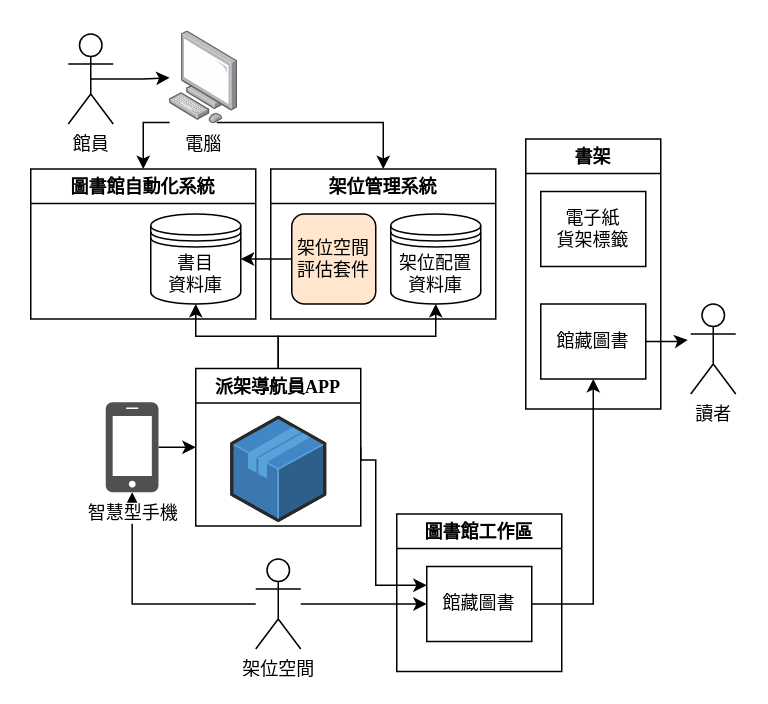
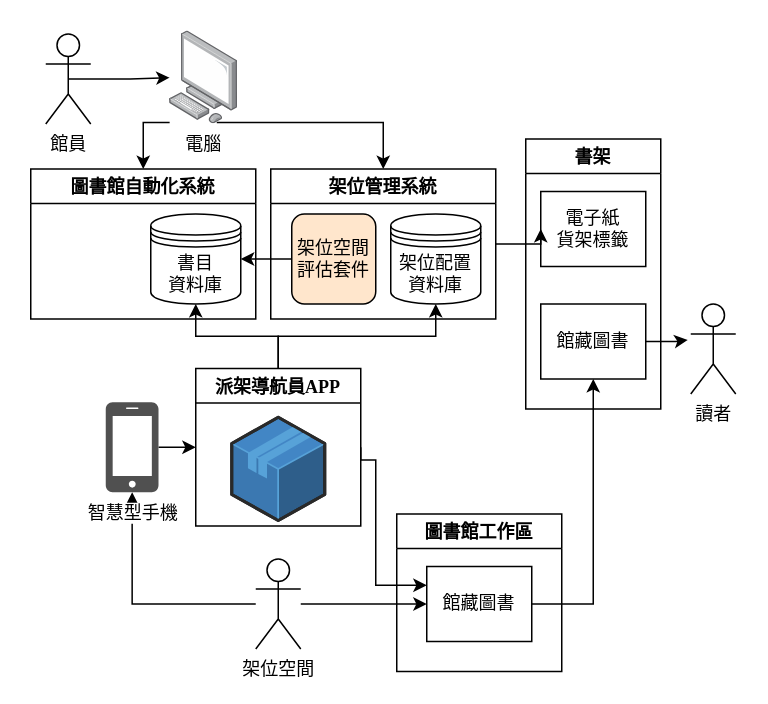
node "館員": moved (91, 79) -> (68, 79)
edge "架位管理系統" -> "電子紙 貨架標籤": added
